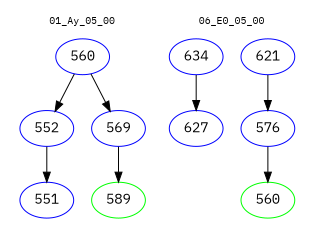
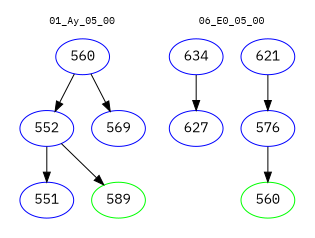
edge "569" -> "589": now "552" -> "589"
